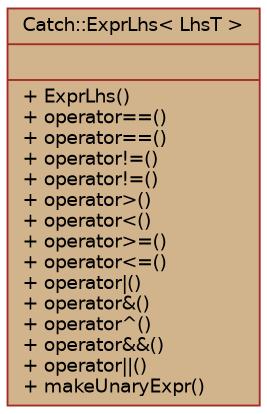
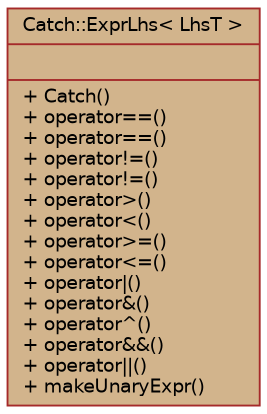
node "Catch::ExprLhs< LhsT >": text "+ ExprLhs()" -> "+ Catch()"
